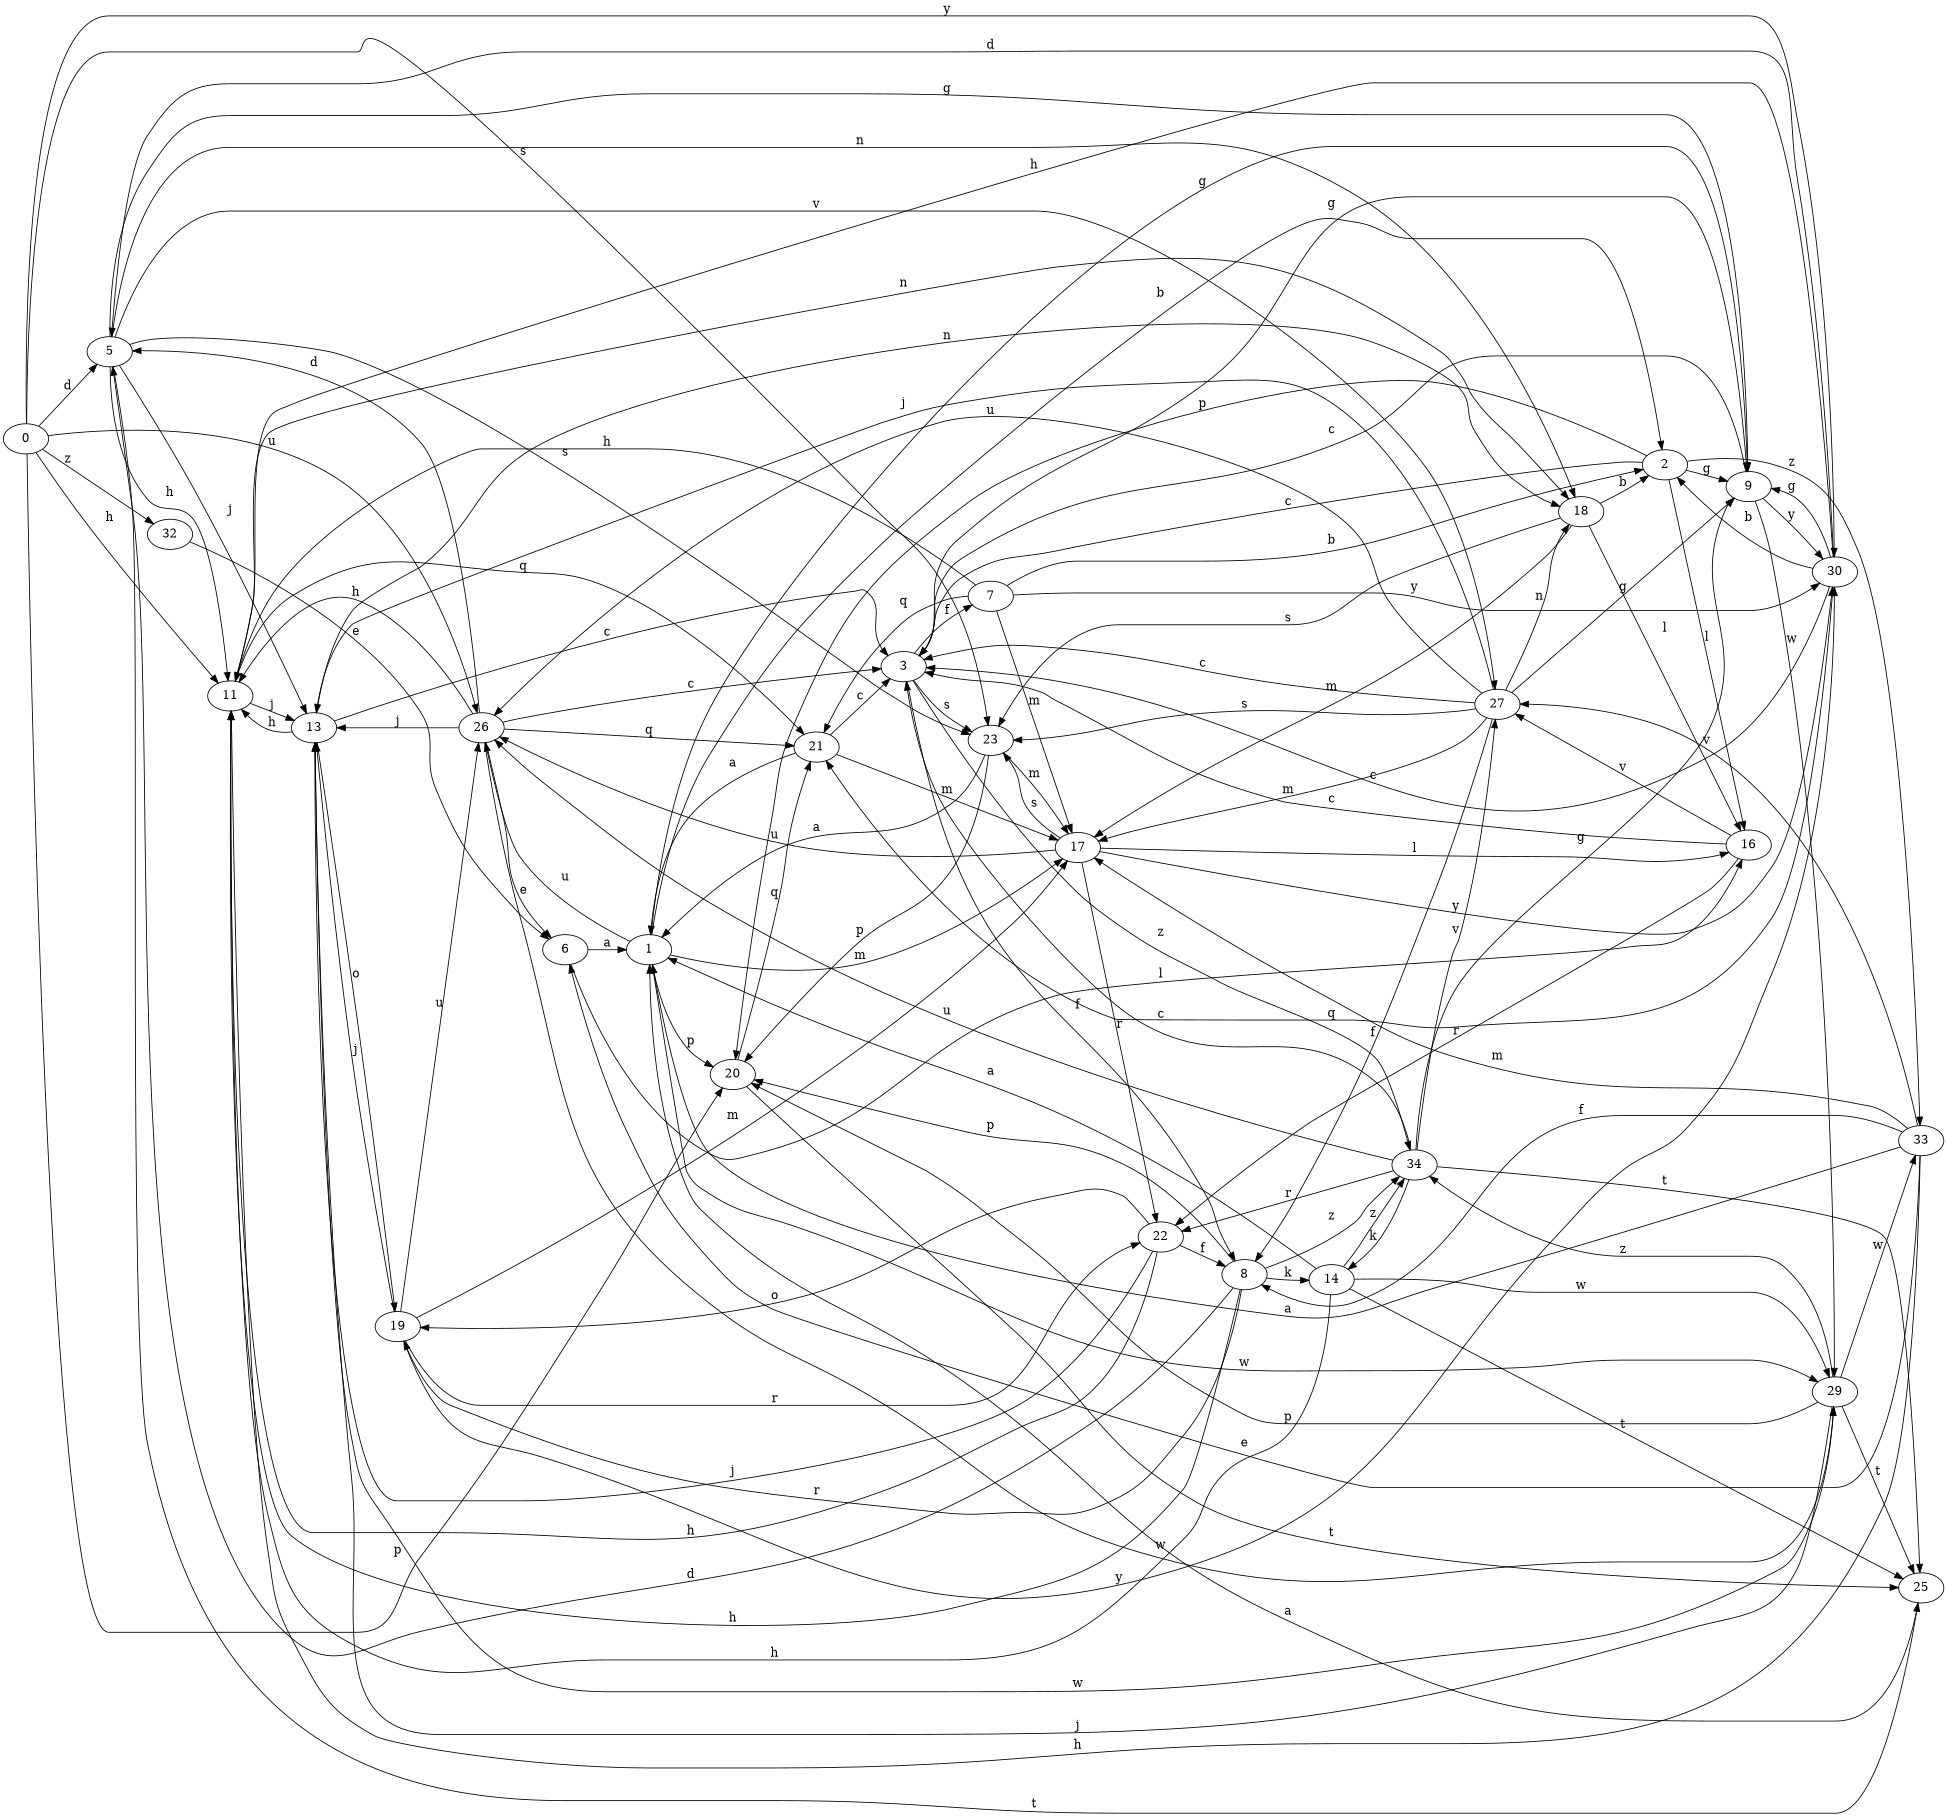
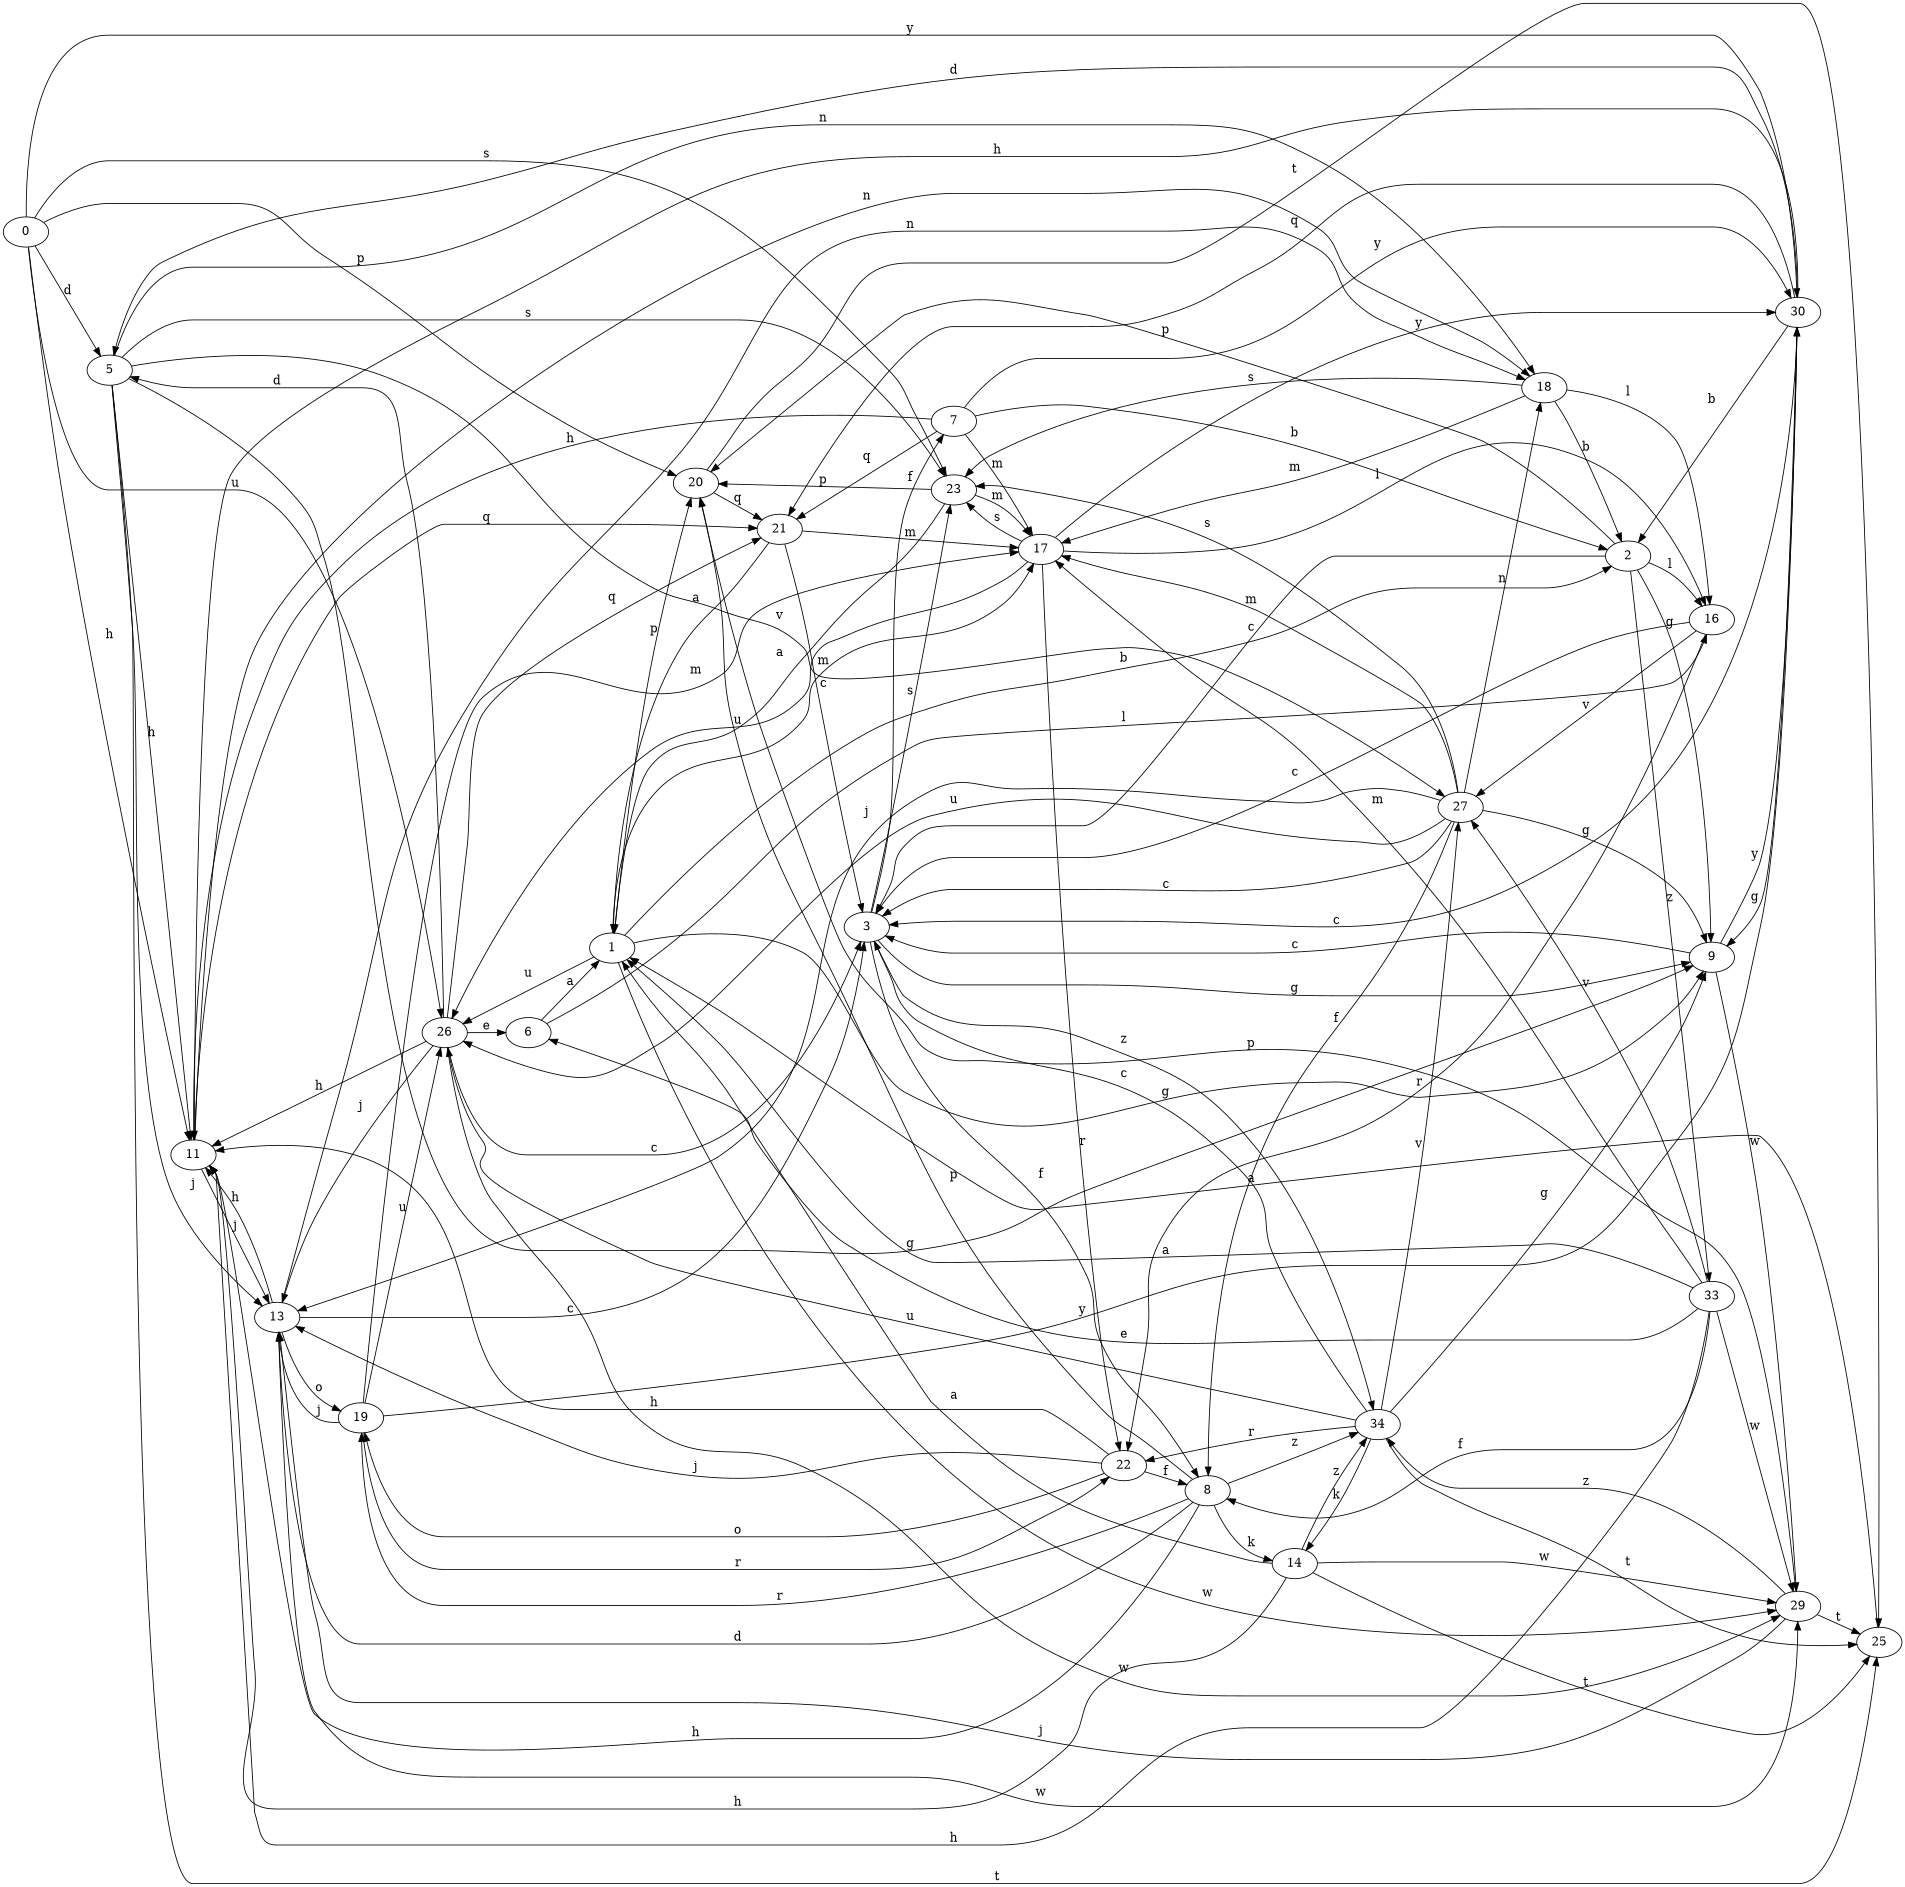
node "32": removed
edge "29" -> "33": reversed
edge "8" -> "5": now "8" -> "13"
